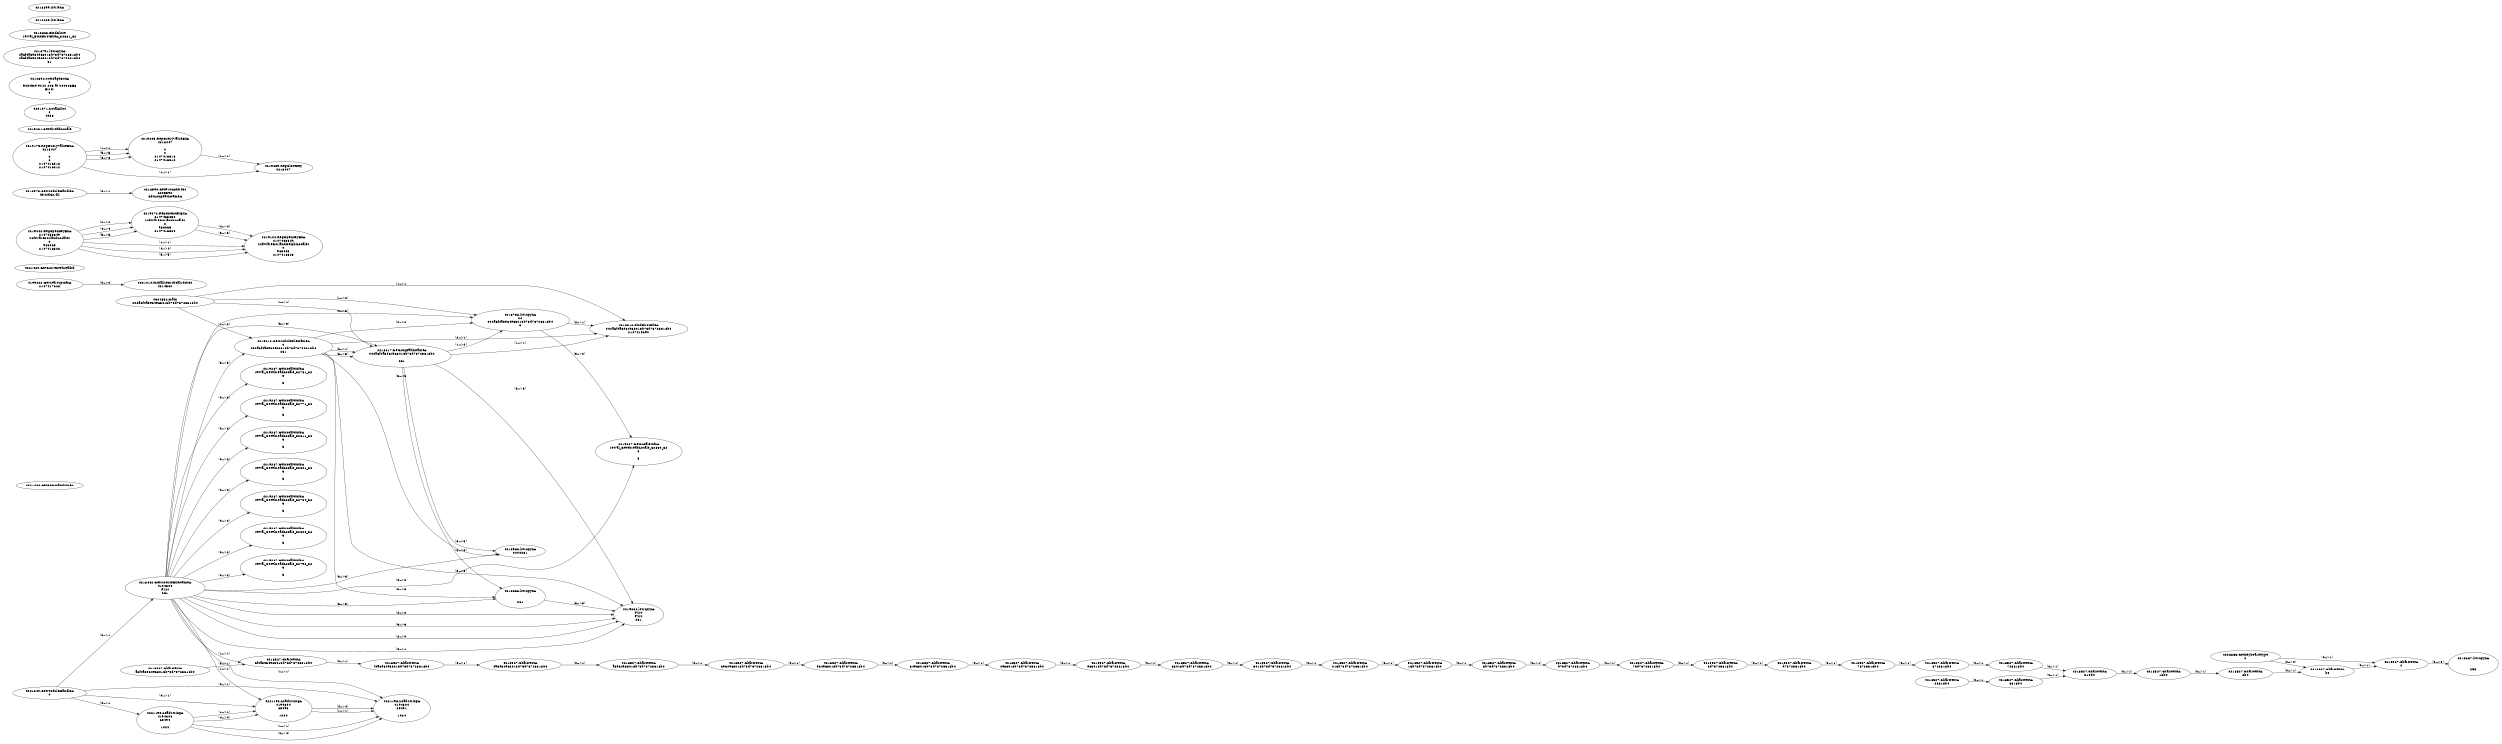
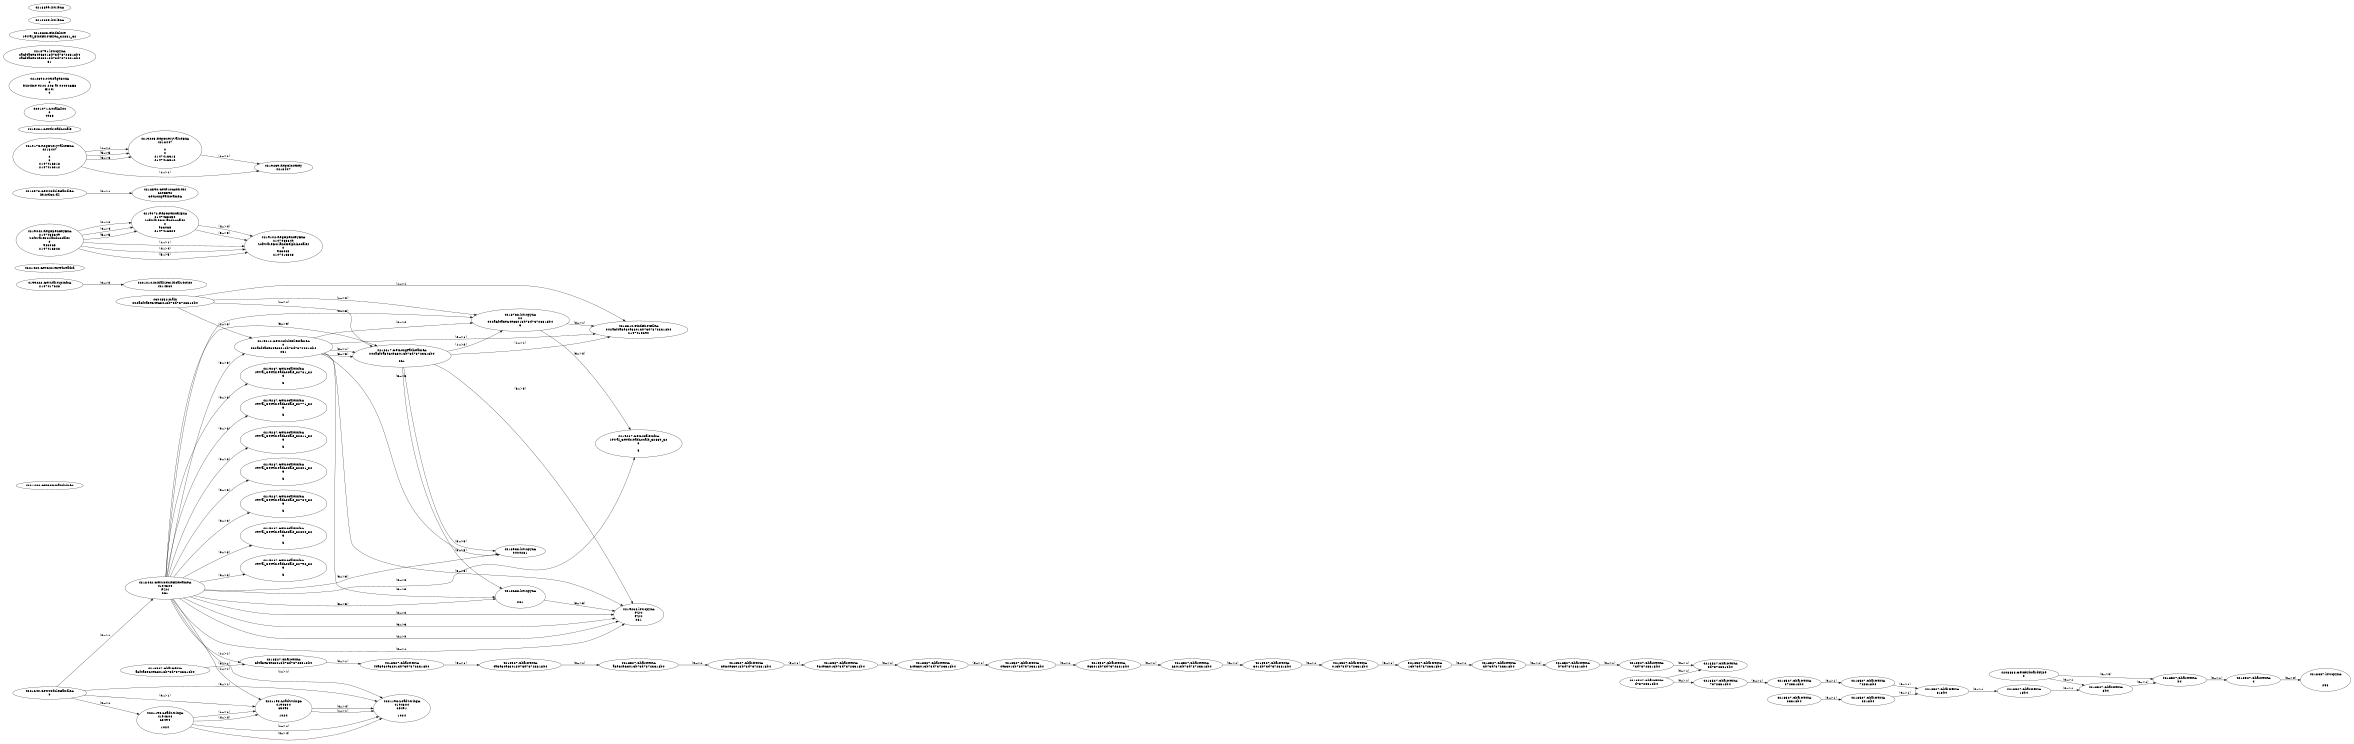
edge "4208833.GetKeyboardType 0" -> "4218527.CharNextA 4": now "4208833.GetKeyboardType 0" -> "4218527.CharNextA 8b4"
edge "4218527.CharNextA 3d73723318b4" -> "4218527.CharNextA d73723318b4": reversed
